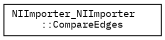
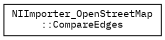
node "NIImporter_NIImporter ::CompareEdges": label "NIImporter_NIImporter ::CompareEdges" -> "NIImporter_OpenStreetMap ::CompareEdges"
